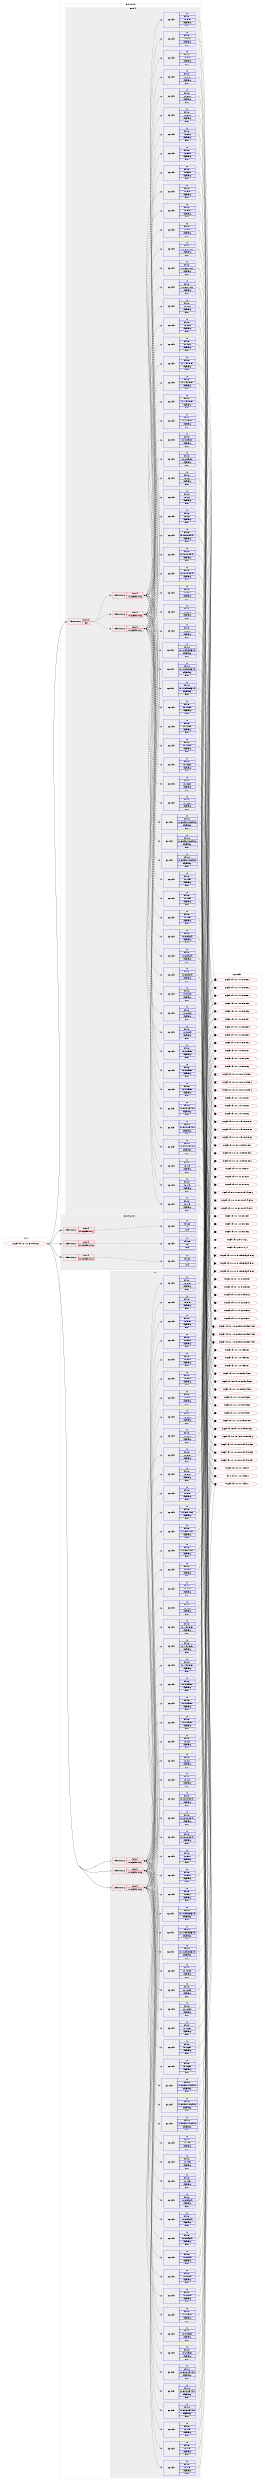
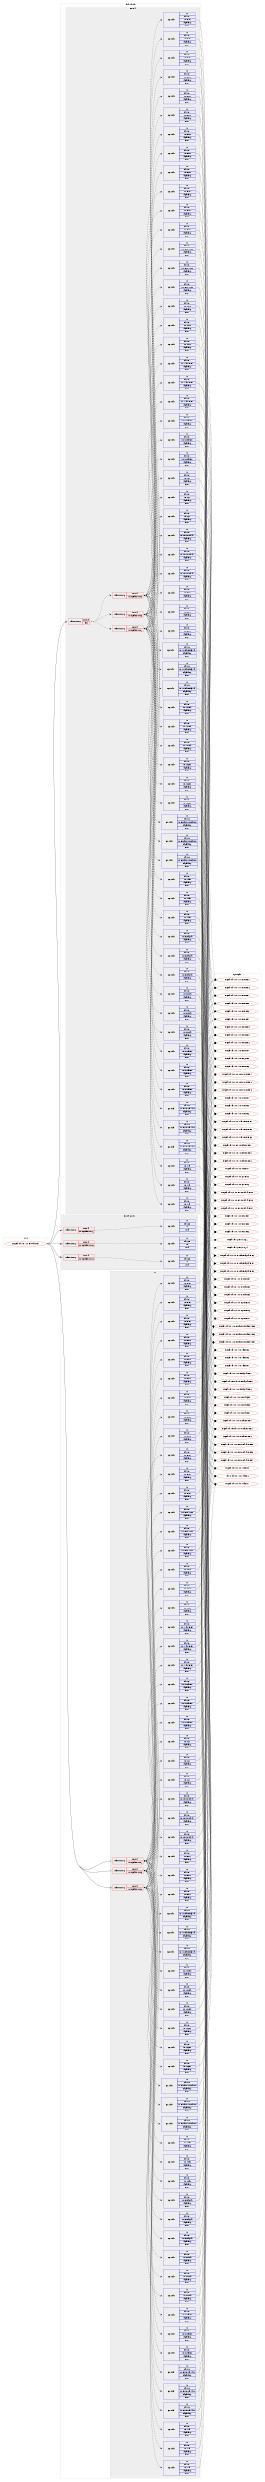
node "portage://dev-rsvg/ruby-gdk3-3.3.6": label "portage://dev-rsvg/ruby-gdk3-3.3.6" -> "portage://dev-ruby/ruby-gdk3-3.3.6"
node "portage://dev-glib/ruby-gtksourceview-3.3.2": label "portage://dev-glib/ruby-gtksourceview-3.3.2" -> "portage://dev-ruby/ruby-gtksourceview-3.3.2"
node "portage://dev-ruby/gdk-clutter-3.3.6": label "portage://dev-ruby/gdk-clutter-3.3.6" -> "portage://dev-ruby/ruby-clutter-3.3.6"
node "portage://dev-ruby/ruby-gdkpixbuf-gtk-3.3.6": label "portage://dev-ruby/ruby-gdkpixbuf-gtk-3.3.6" -> "portage://dev-ruby/ruby-clutter-gtk-3.3.6"
